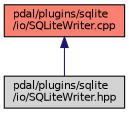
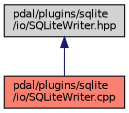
edge "pdal/plugins/sqlite /io/SQLiteWriter.hpp" -> "pdal/plugins/sqlite /io/SQLiteWriter.cpp": reversed
